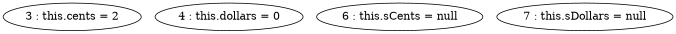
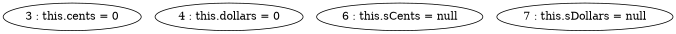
node "3 : this.cents = 2": label "3 : this.cents = 2" -> "3 : this.cents = 0"
